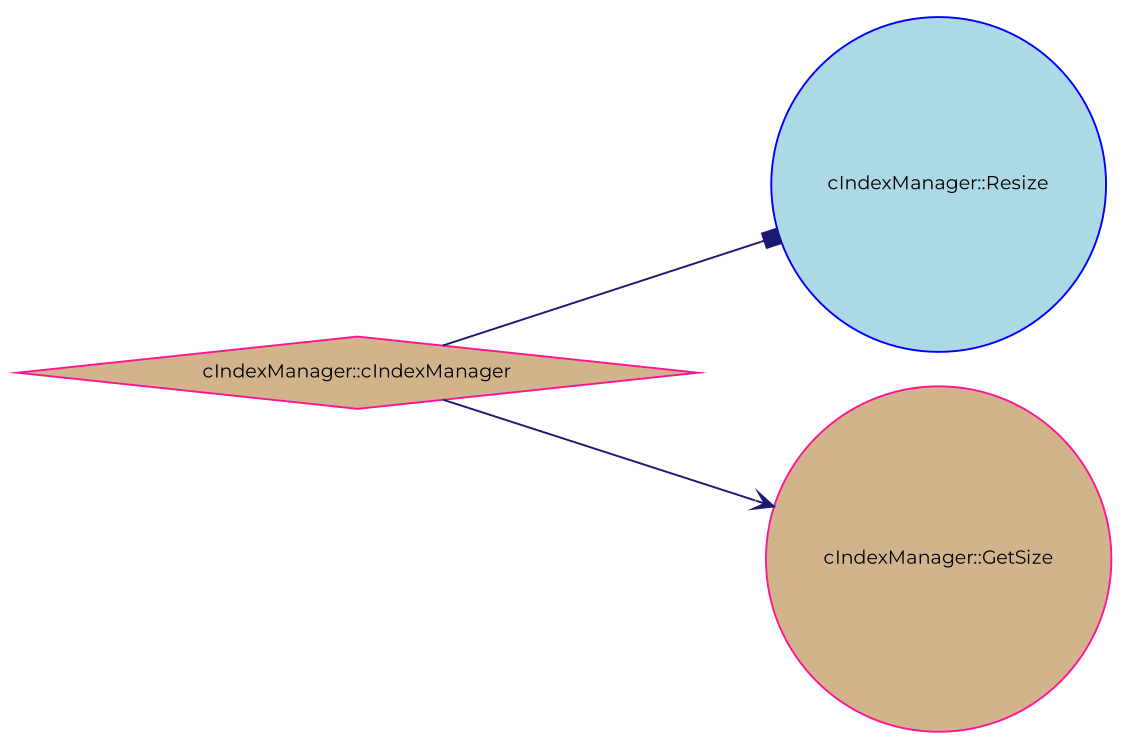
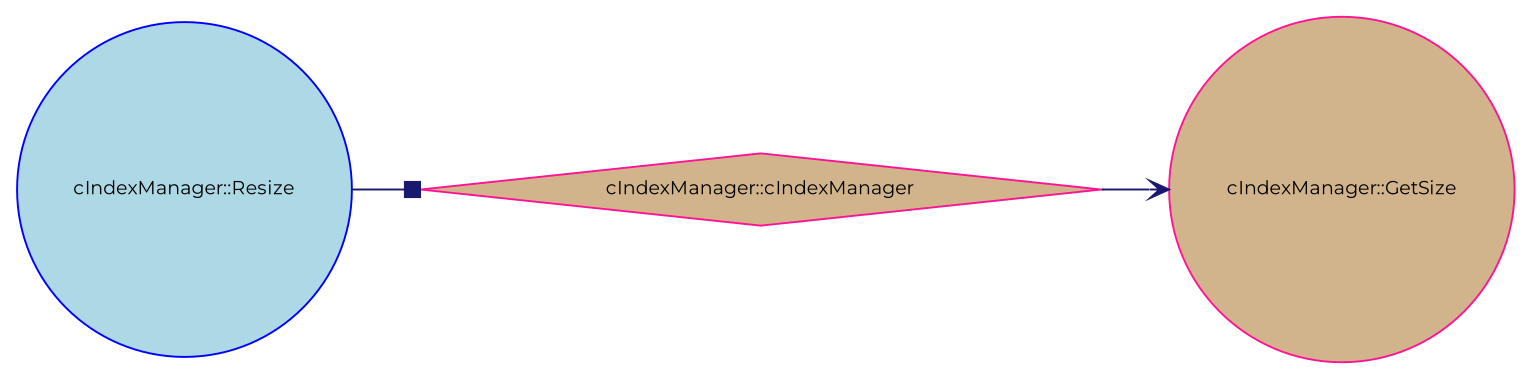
edge "cIndexManager::cIndexManager" -> "cIndexManager::Resize": reversed
